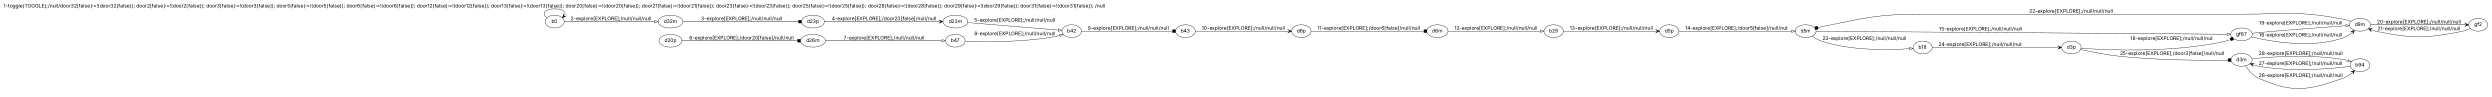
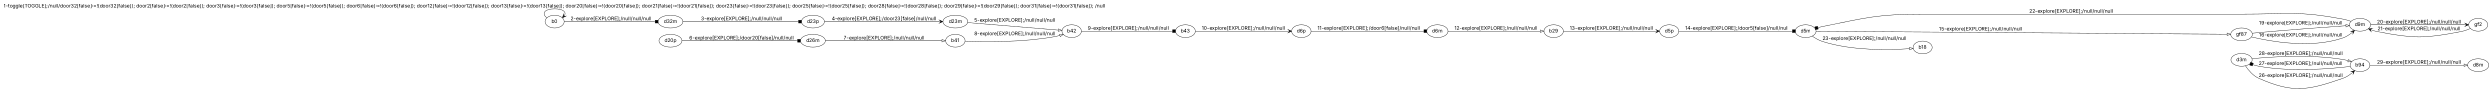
edge "b0" -> "d32m": arrowhead onormal -> box
edge "d5p" -> "d5m": arrowhead onormal -> box
node "b47": label "b47" -> "b41"
node "d3p": removed
node "d8m": added
edge "b94" -> "d3m": arrowhead vee -> box
